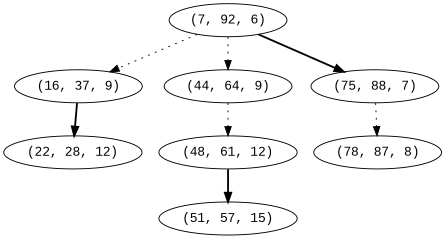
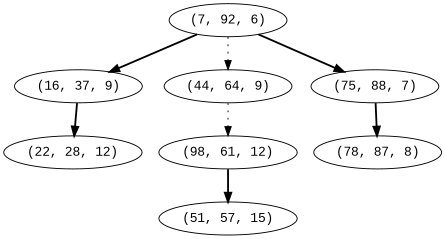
edge "(7, 92, 6)" -> "(16, 37, 9)": style dotted -> bold
edge "(75, 88, 7)" -> "(78, 87, 8)": style dotted -> bold
node "(48, 61, 12)": label "(48, 61, 12)" -> "(98, 61, 12)"
